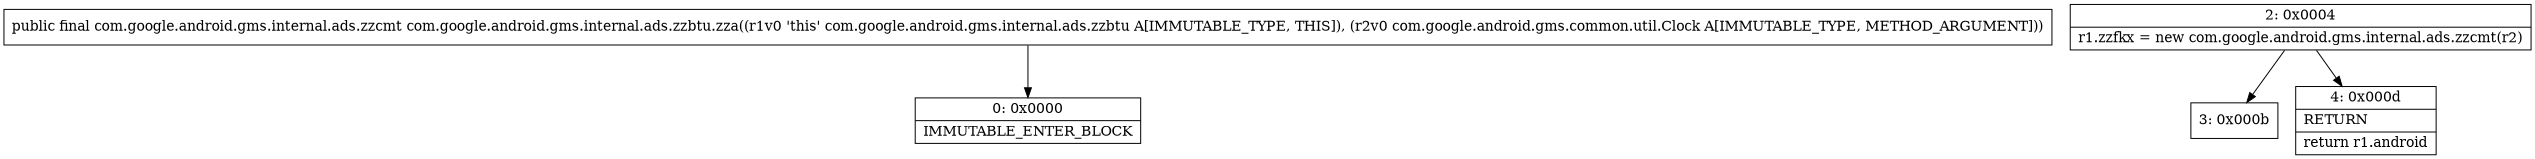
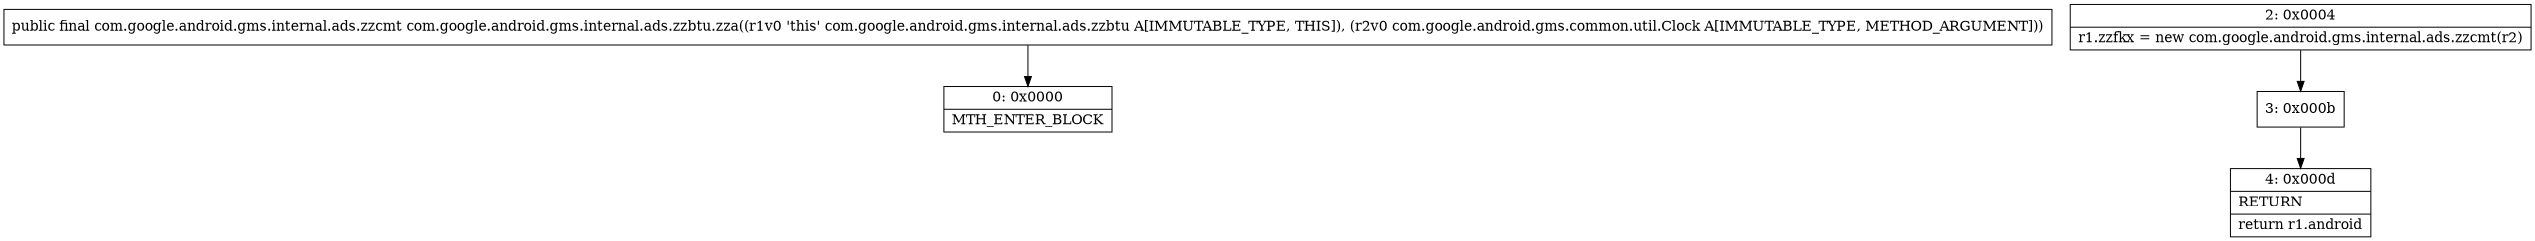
edge "2: 0x0004" -> "4: 0x000d": now "3: 0x000b" -> "4: 0x000d"
node "0: 0x0000": text "IMMUTABLE_ENTER_BLOCK" -> "MTH_ENTER_BLOCK"
